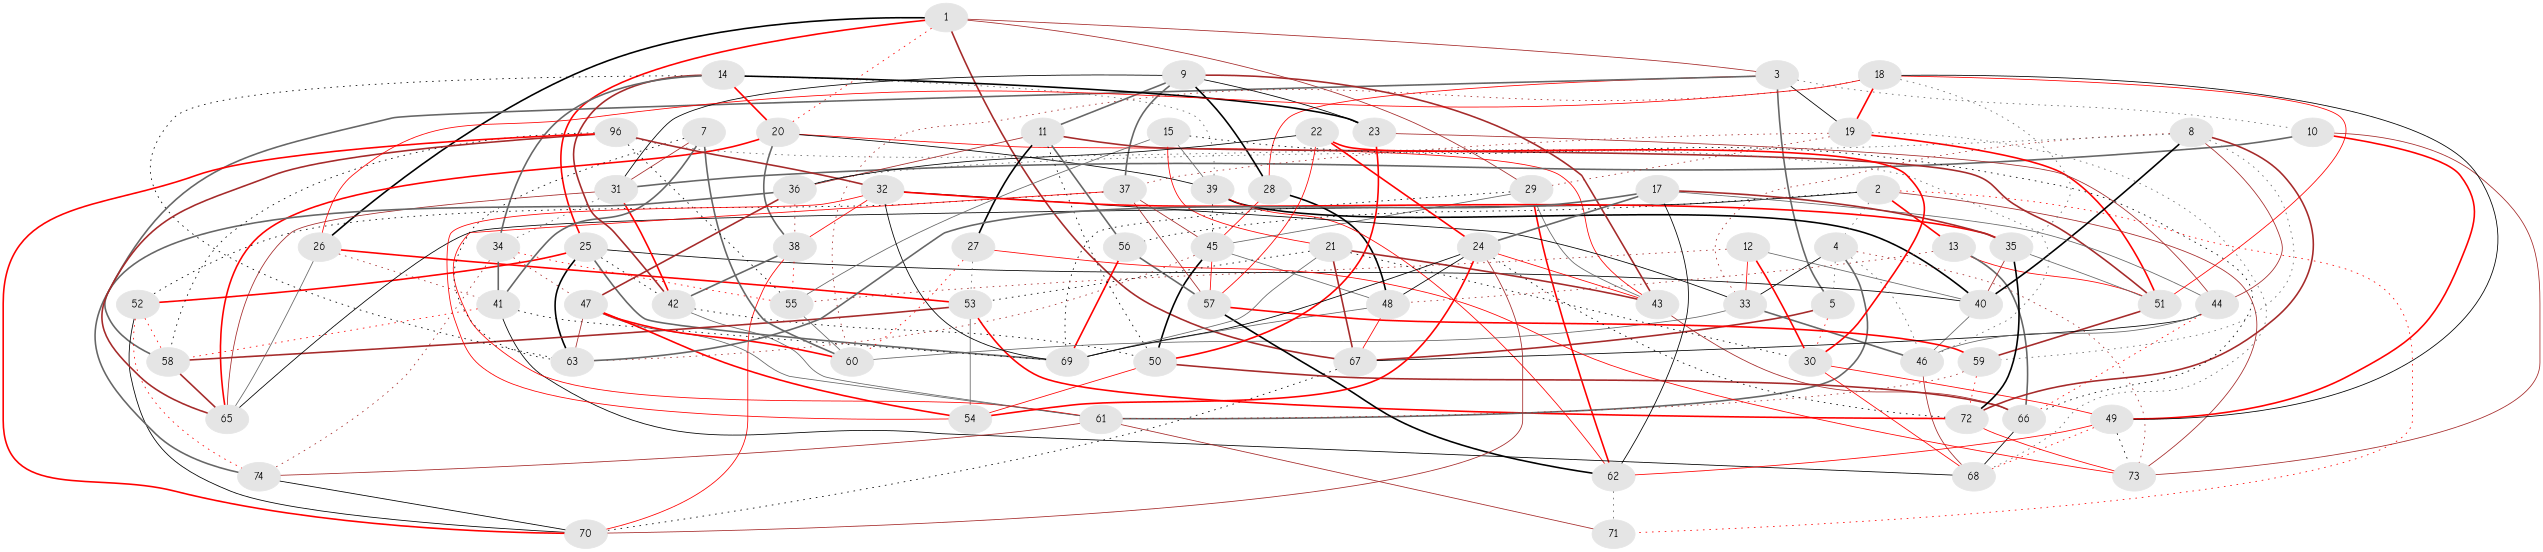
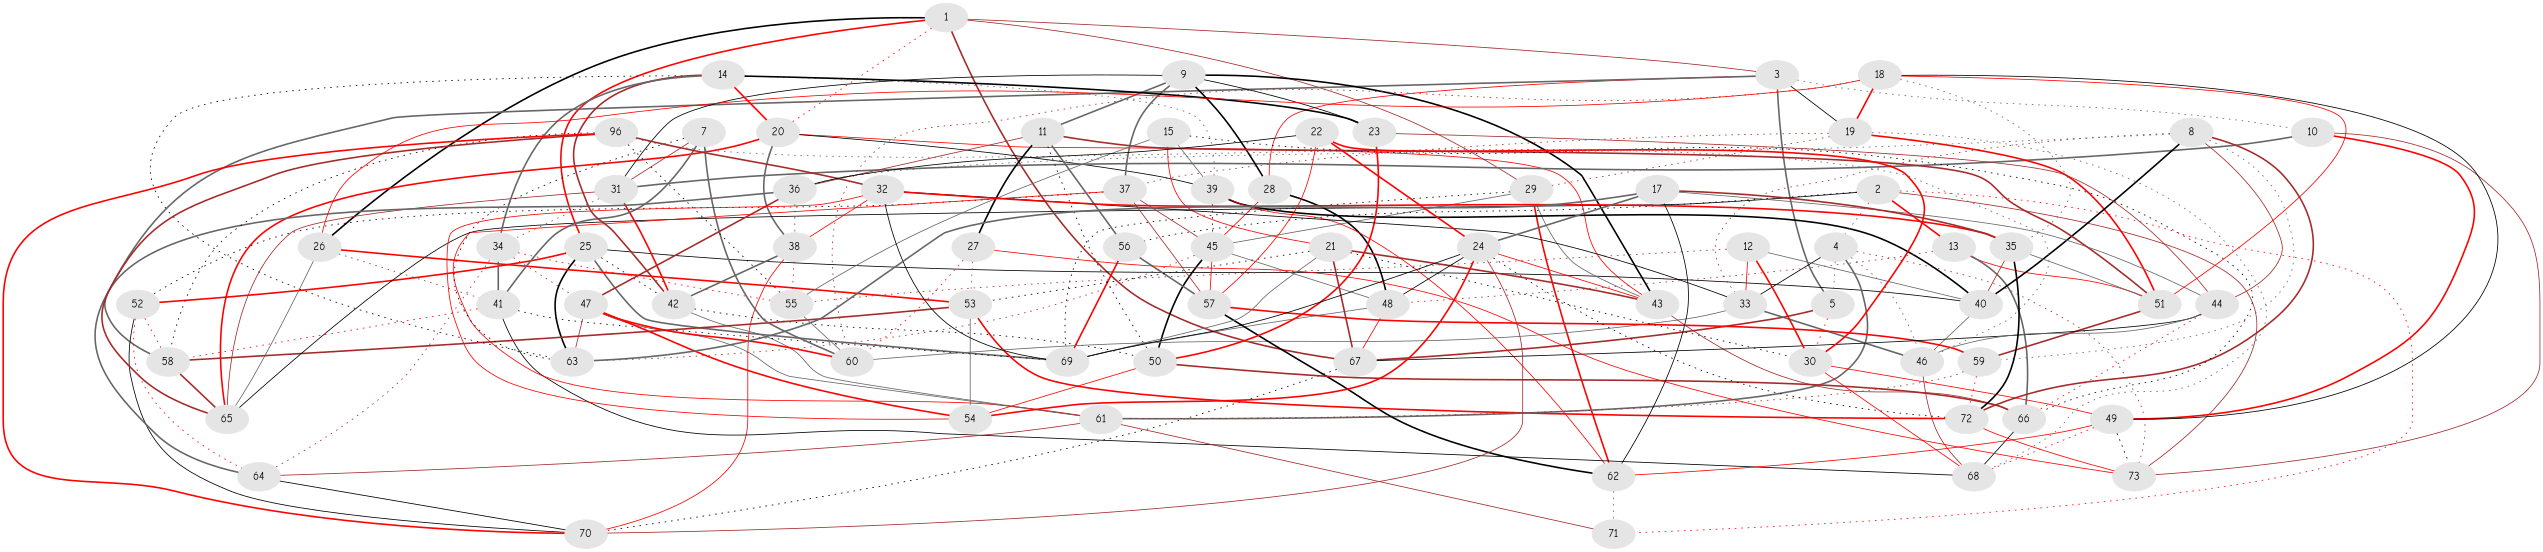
edge "9" -- "43": color brown -> black
node "74": label "74" -> "64"
